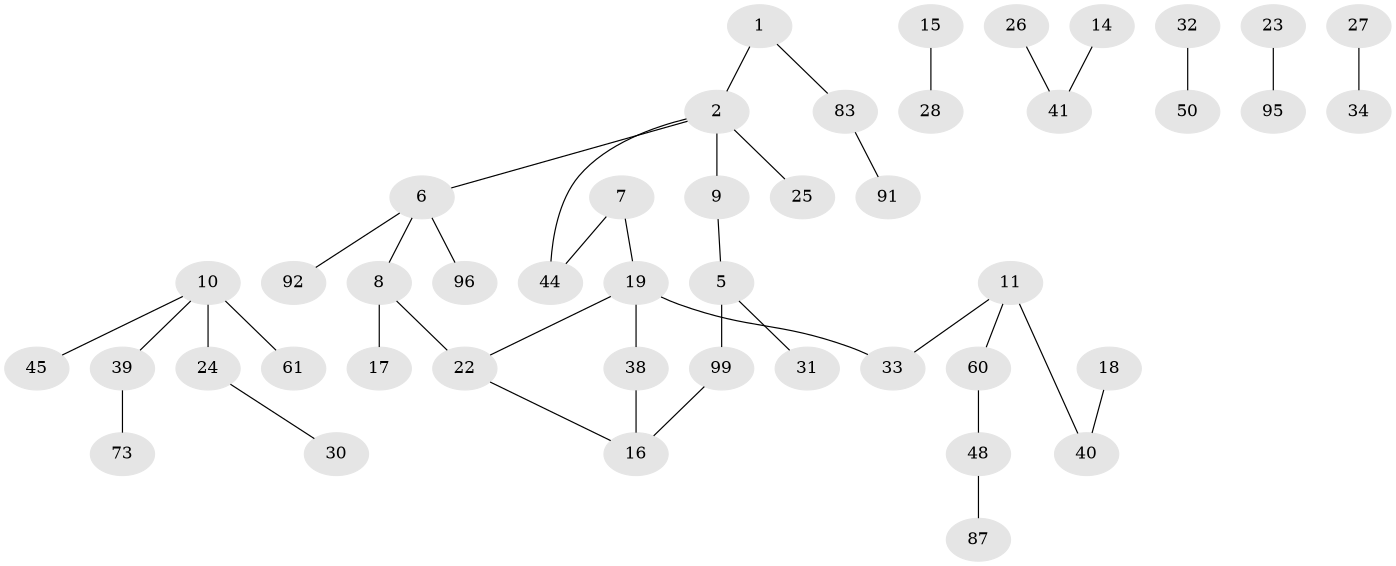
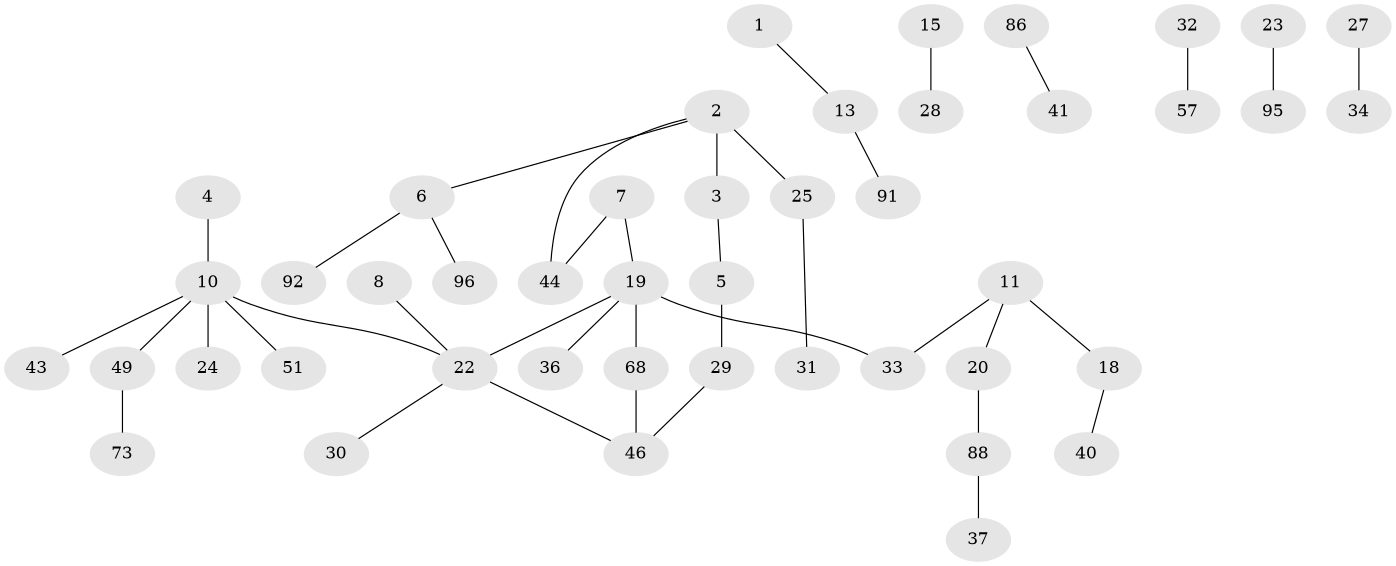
node "26": label "26" -> "86"
node "14": removed
edge "1" -- "2": removed
node "83": label "83" -> "13"
node "50": label "50" -> "57"
node "4": added
node "9": label "9" -> "3"
edge "6" -- "8": removed
edge "5" -- "31": now "25" -- "31"
edge "10" -- "22": added
node "45": label "45" -> "43"
node "39": label "39" -> "49"
node "61": label "61" -> "51"
node "17": removed
node "36": added
node "38": label "38" -> "68"
node "99": label "99" -> "29"
node "60": label "60" -> "20"
edge "11" -- "40": now "11" -- "18"
edge "24" -- "30": now "22" -- "30"
node "16": label "16" -> "46"
node "48": label "48" -> "88"
node "87": label "87" -> "37"
